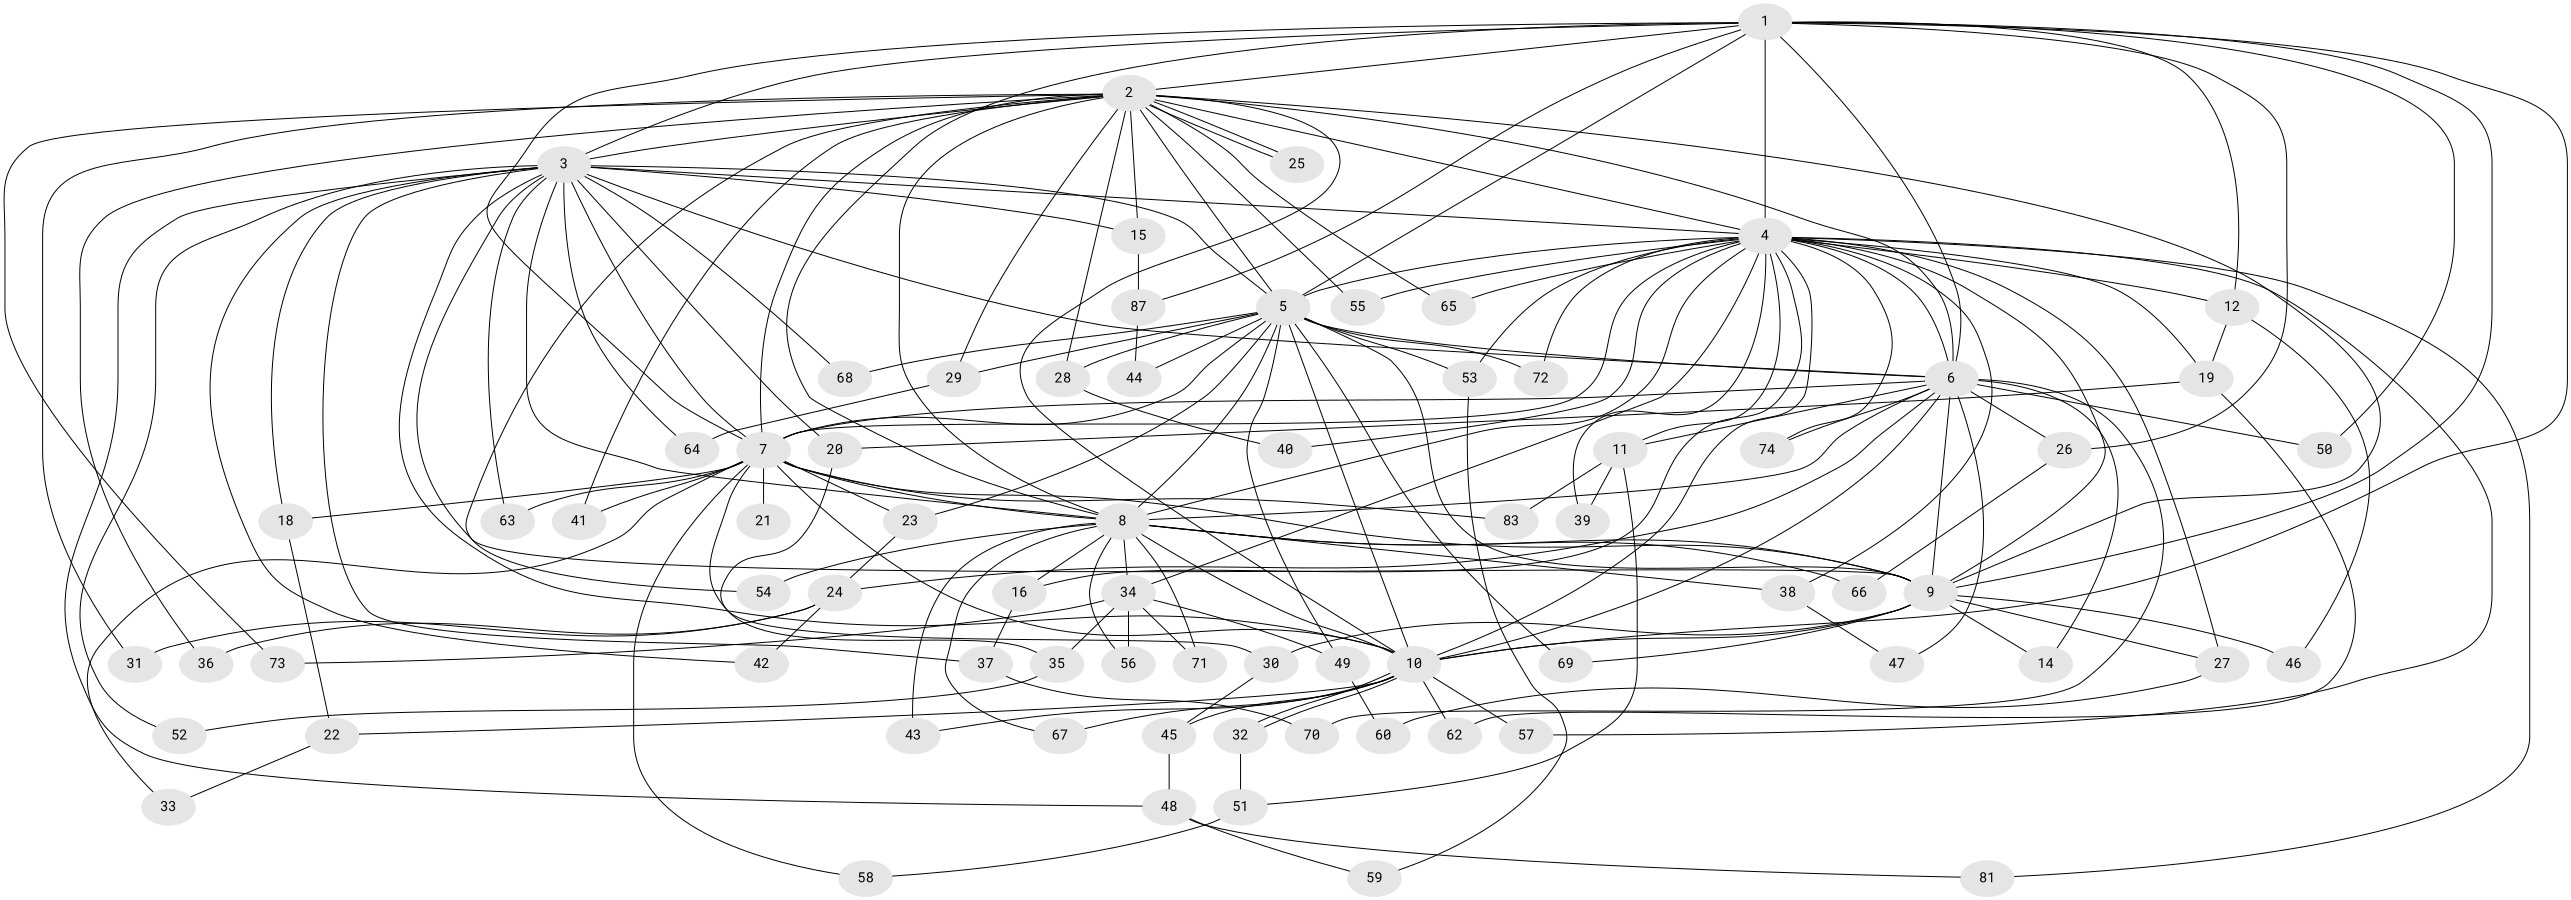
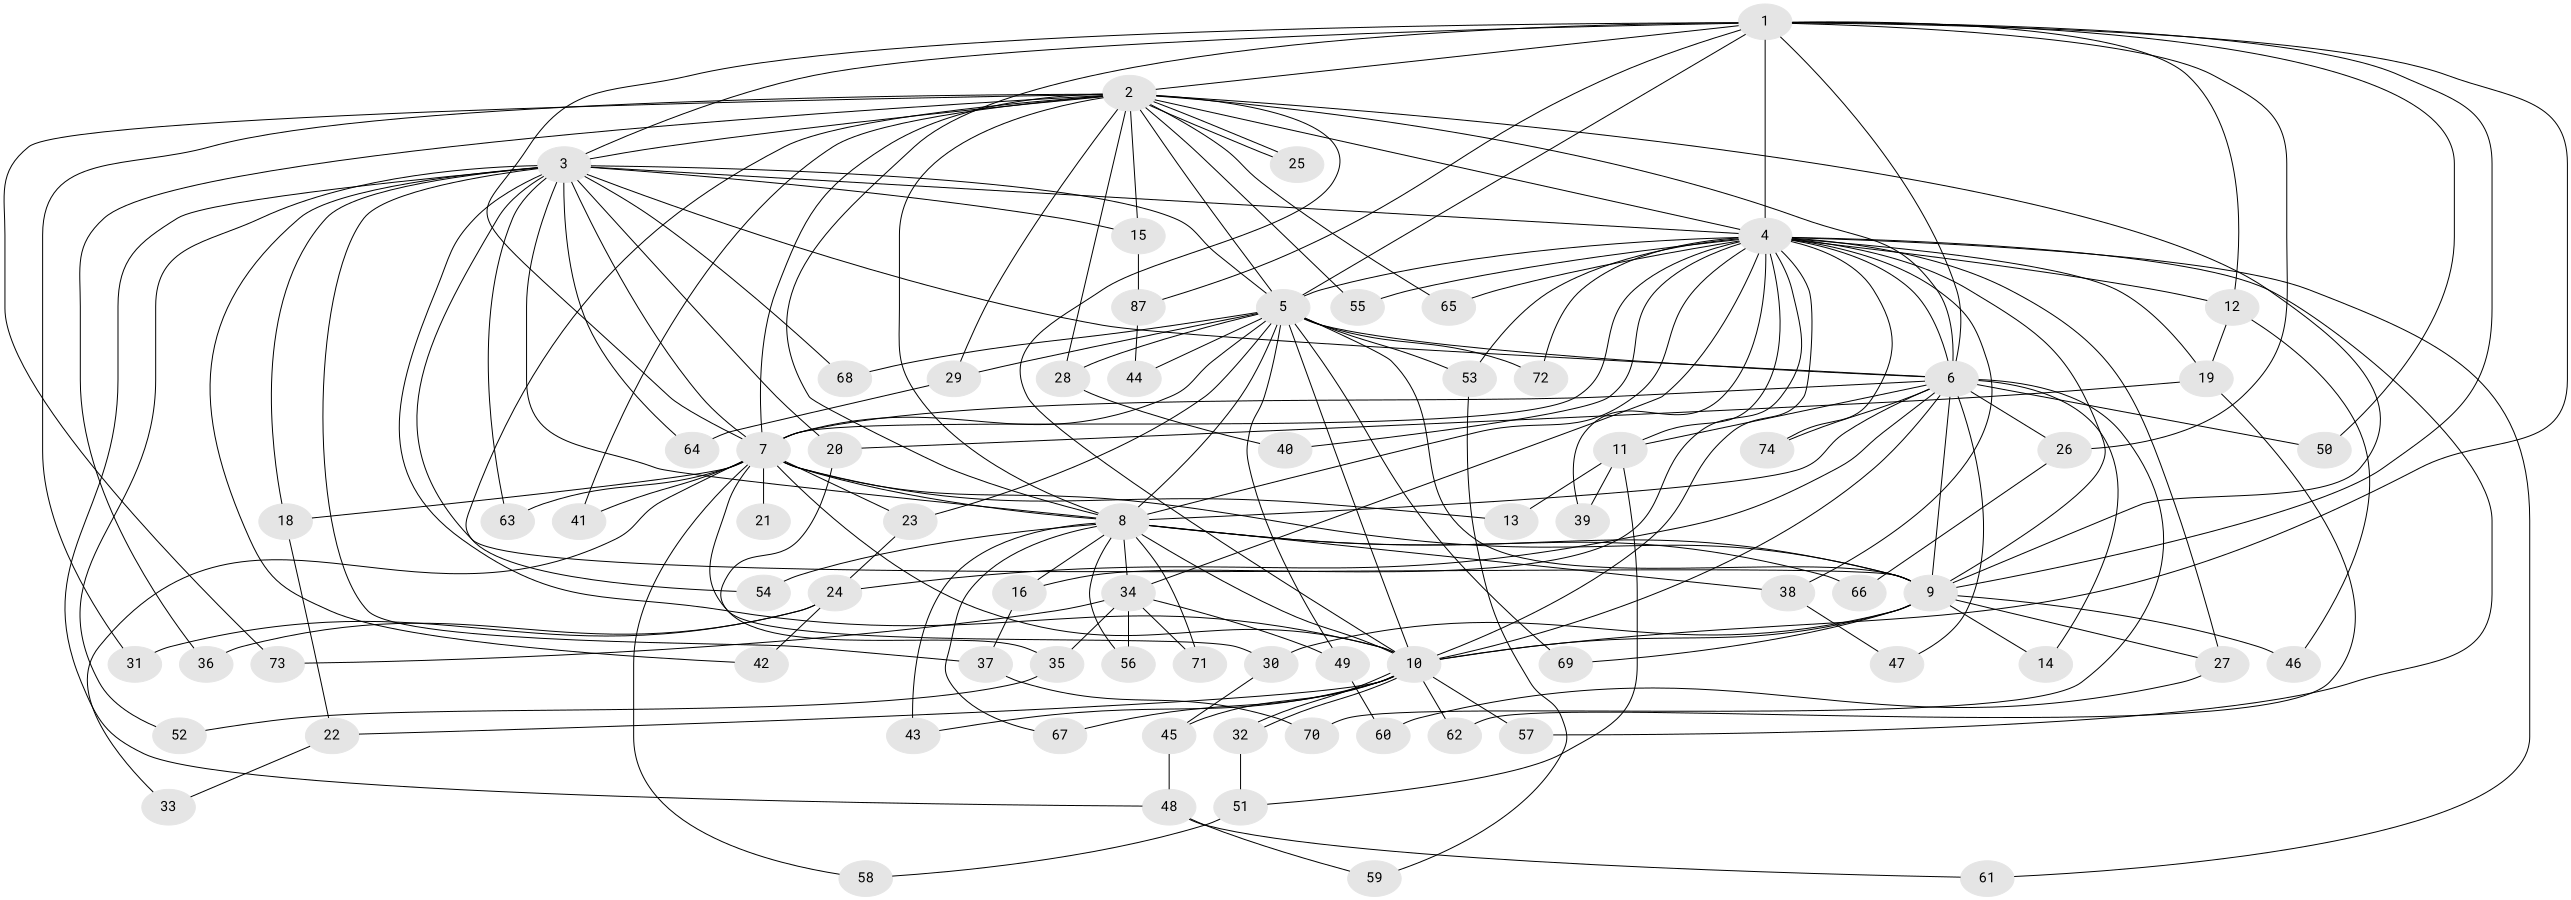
node "83": label "83" -> "13"
node "81": label "81" -> "61"
